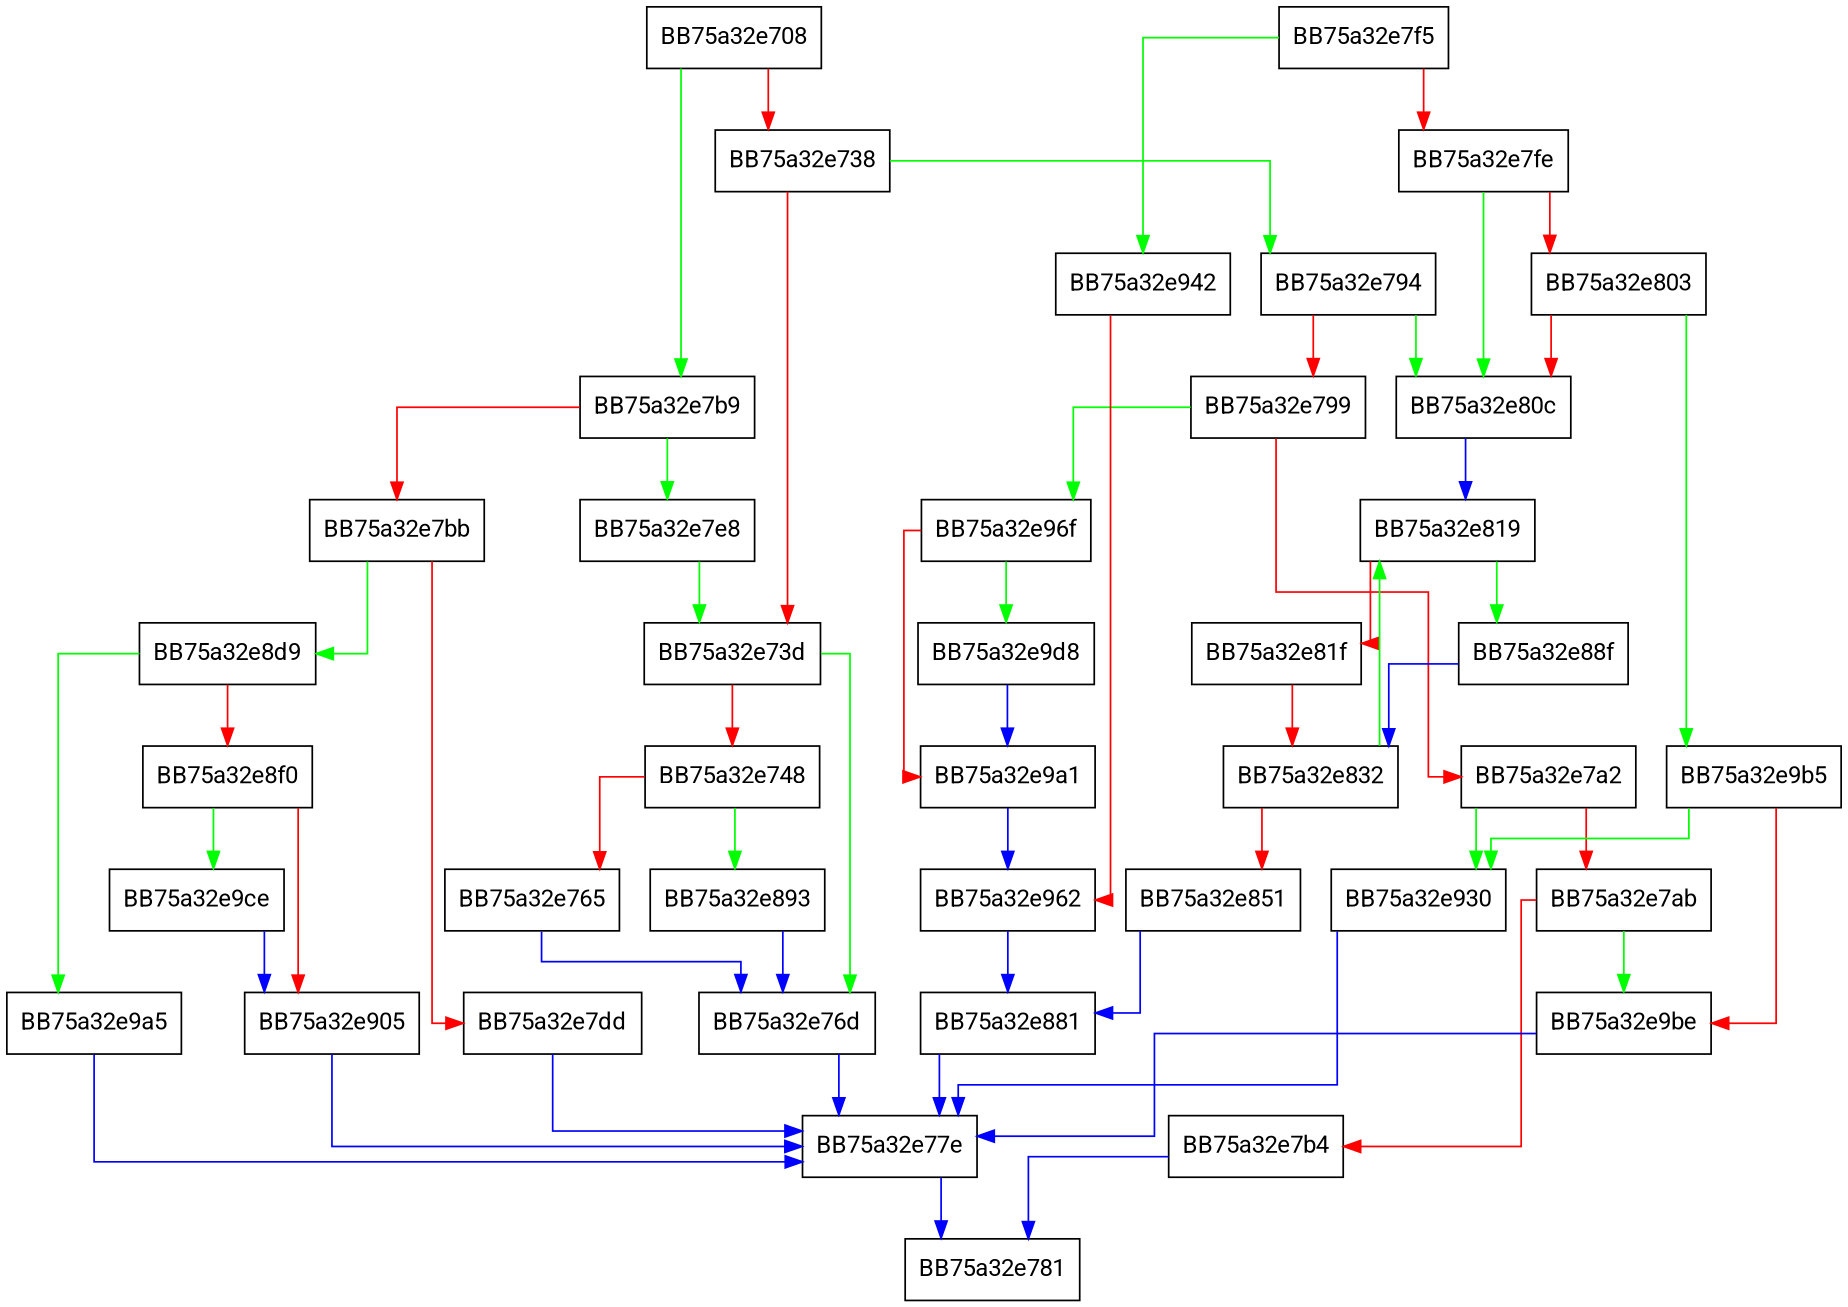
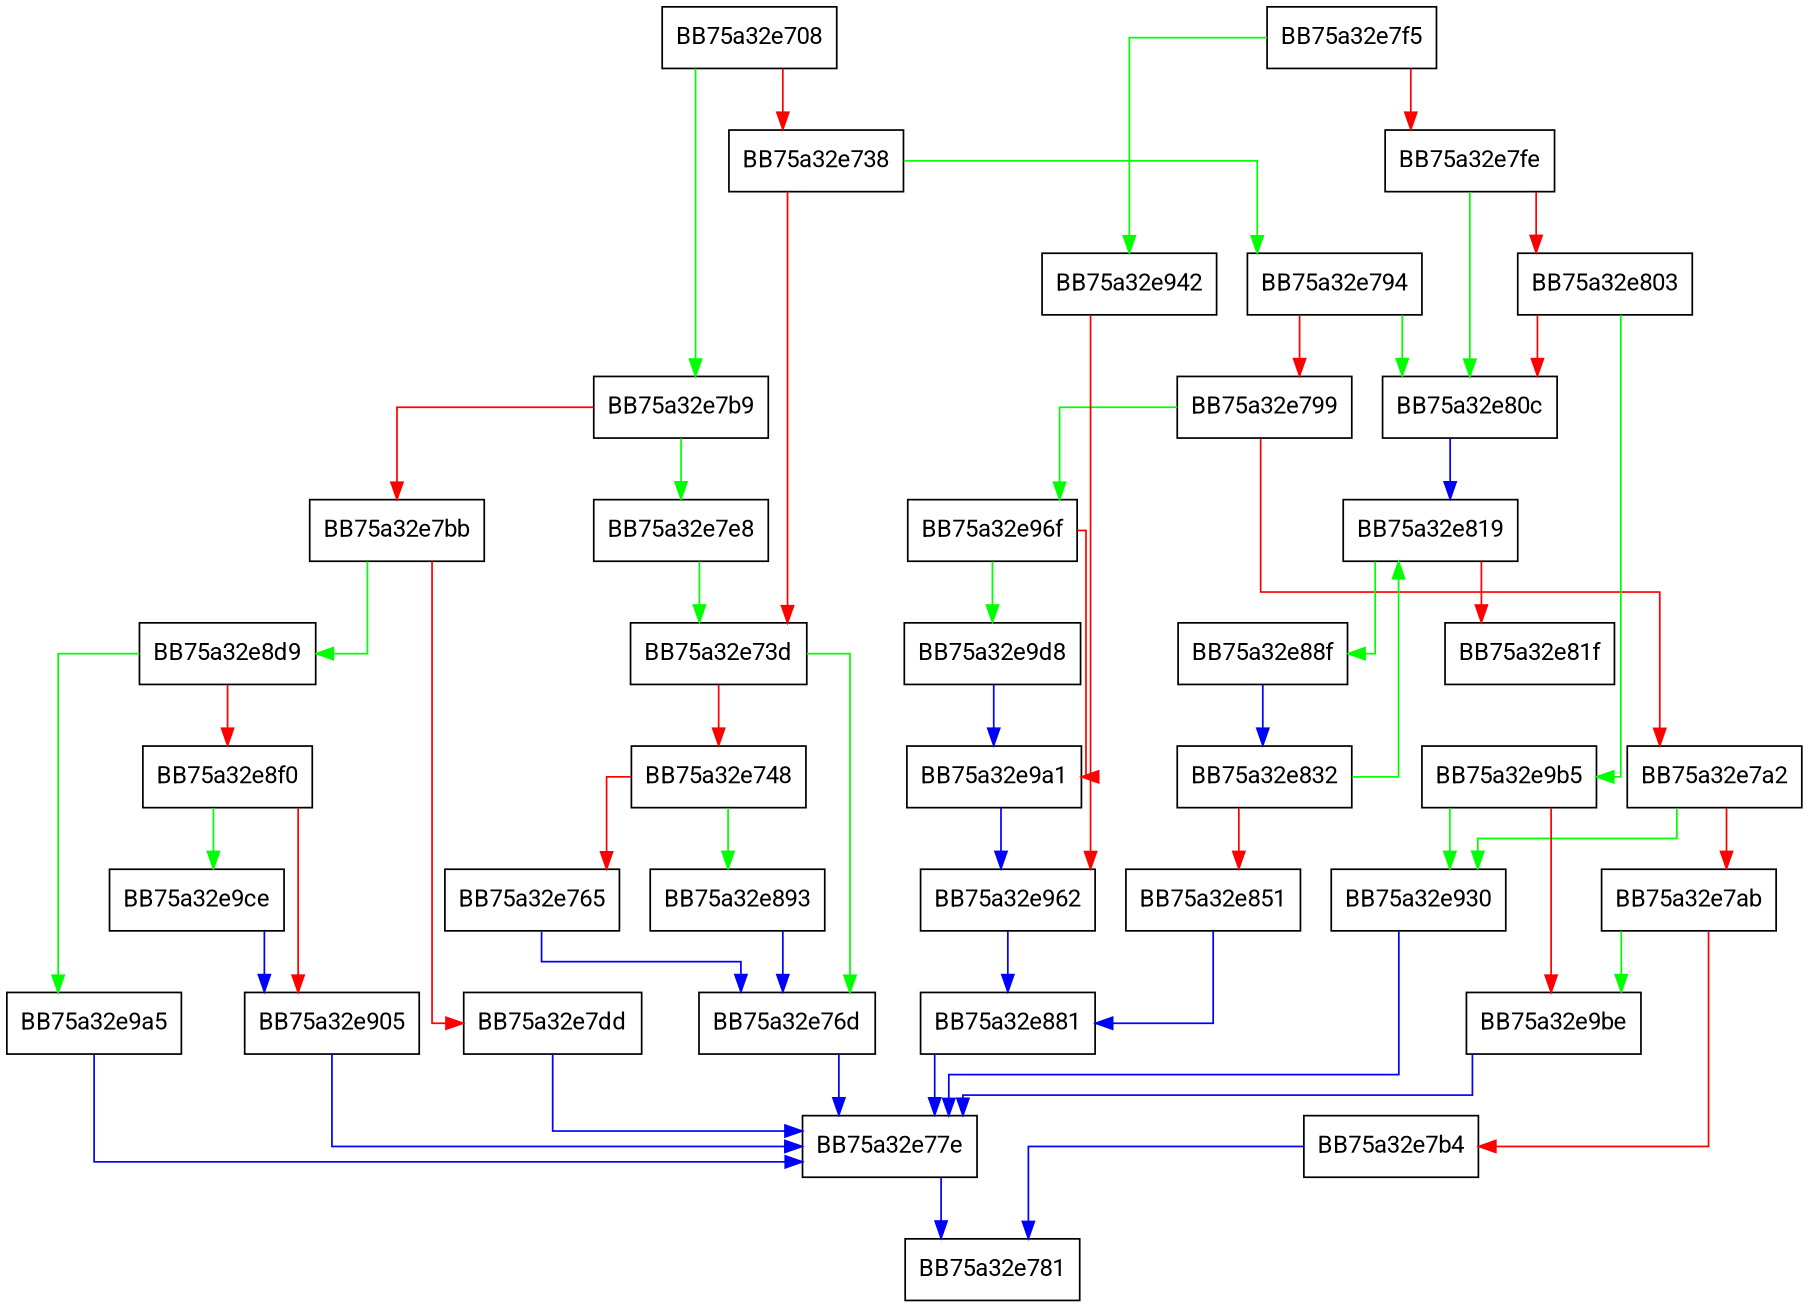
edge "BB75a32e81f" -> "BB75a32e832": removed
